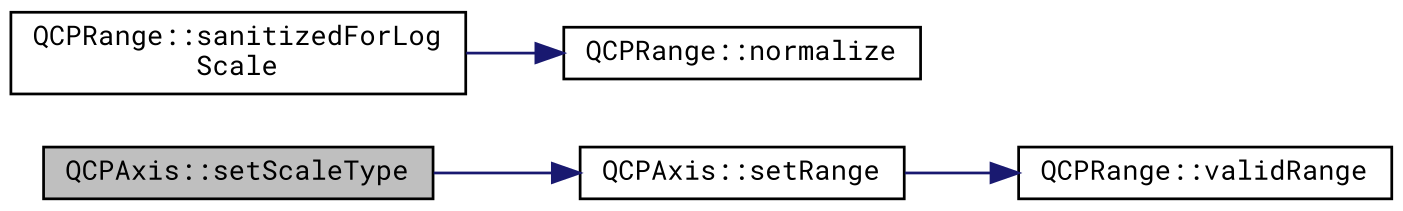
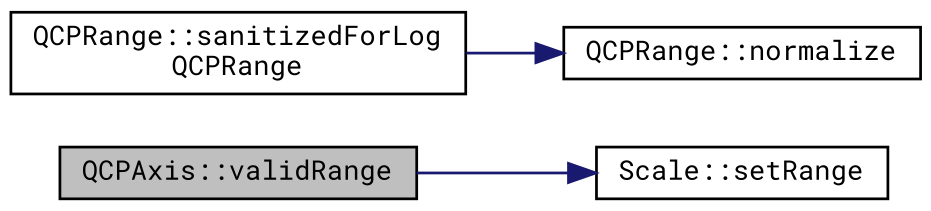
node "QCPRange::sanitizedForLog Scale": label "QCPRange::sanitizedForLog Scale" -> "QCPRange::sanitizedForLog QCPRange"
node "QCPAxis::setScaleType": label "QCPAxis::setScaleType" -> "QCPAxis::validRange"
node "QCPAxis::setRange": label "QCPAxis::setRange" -> "Scale::setRange"
node "QCPRange::validRange": removed
